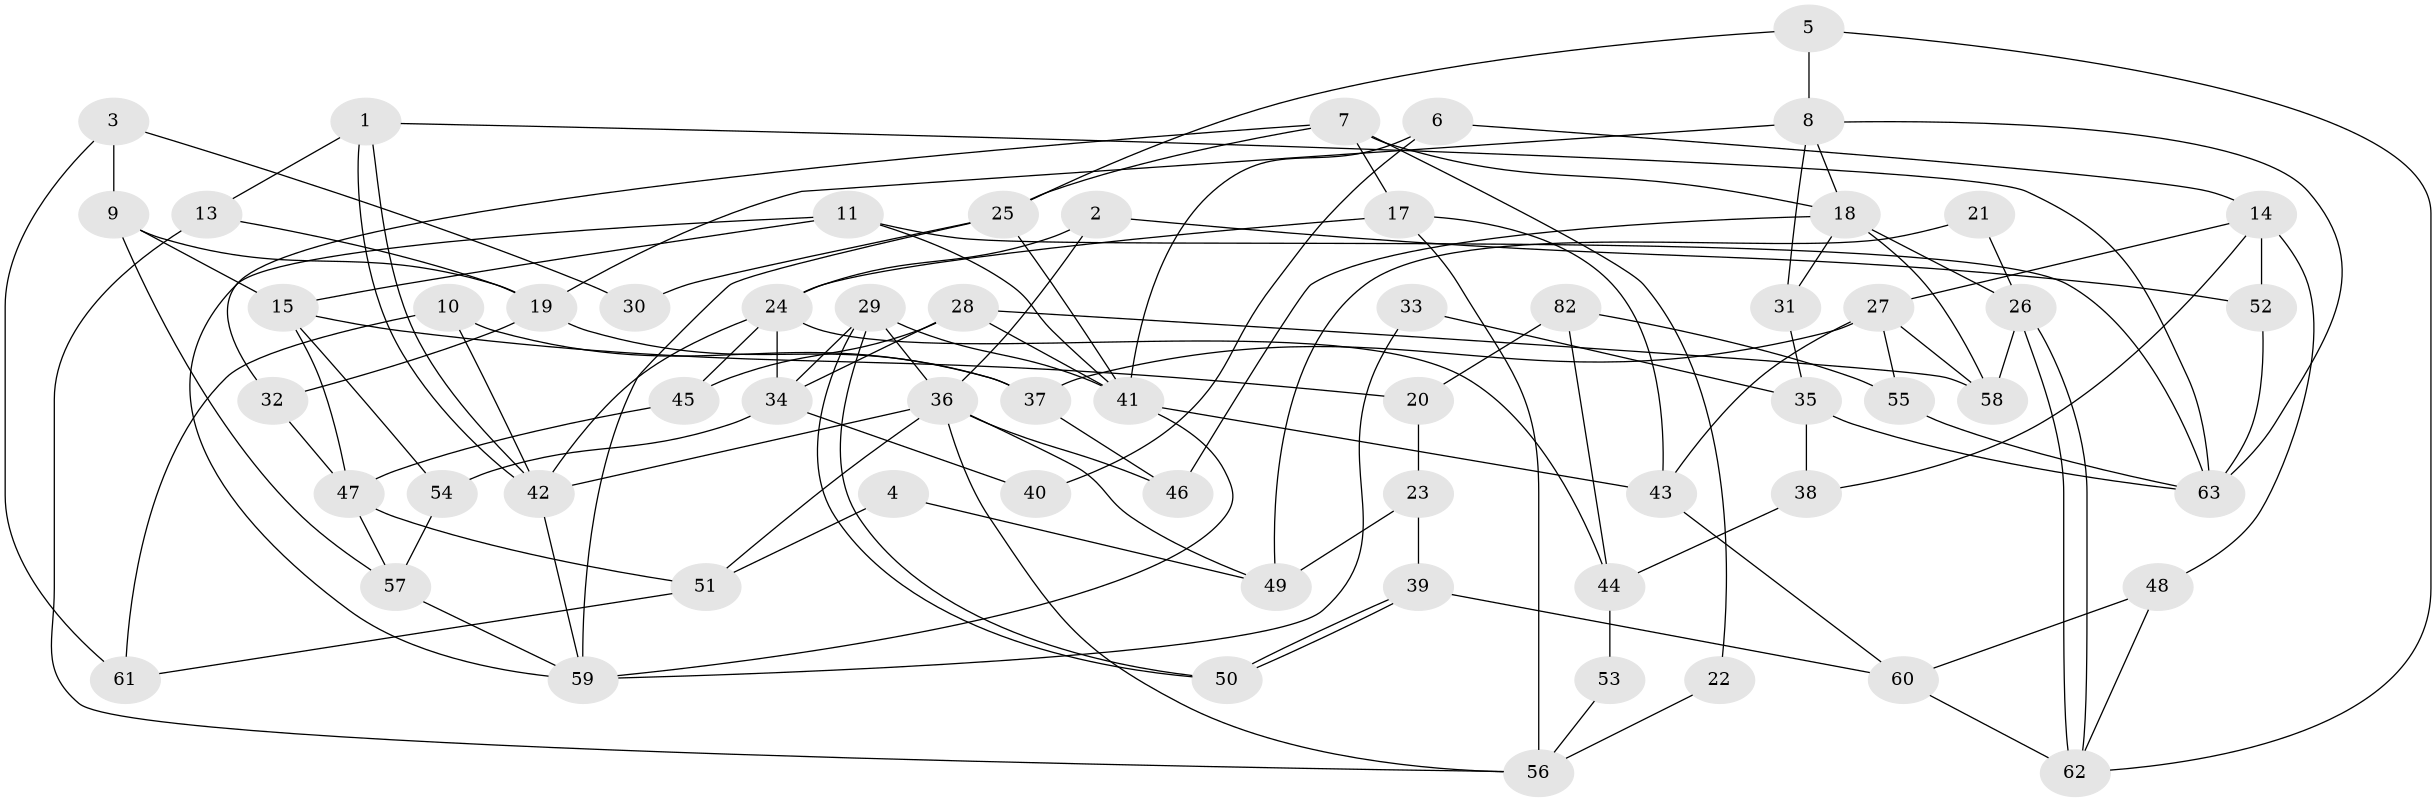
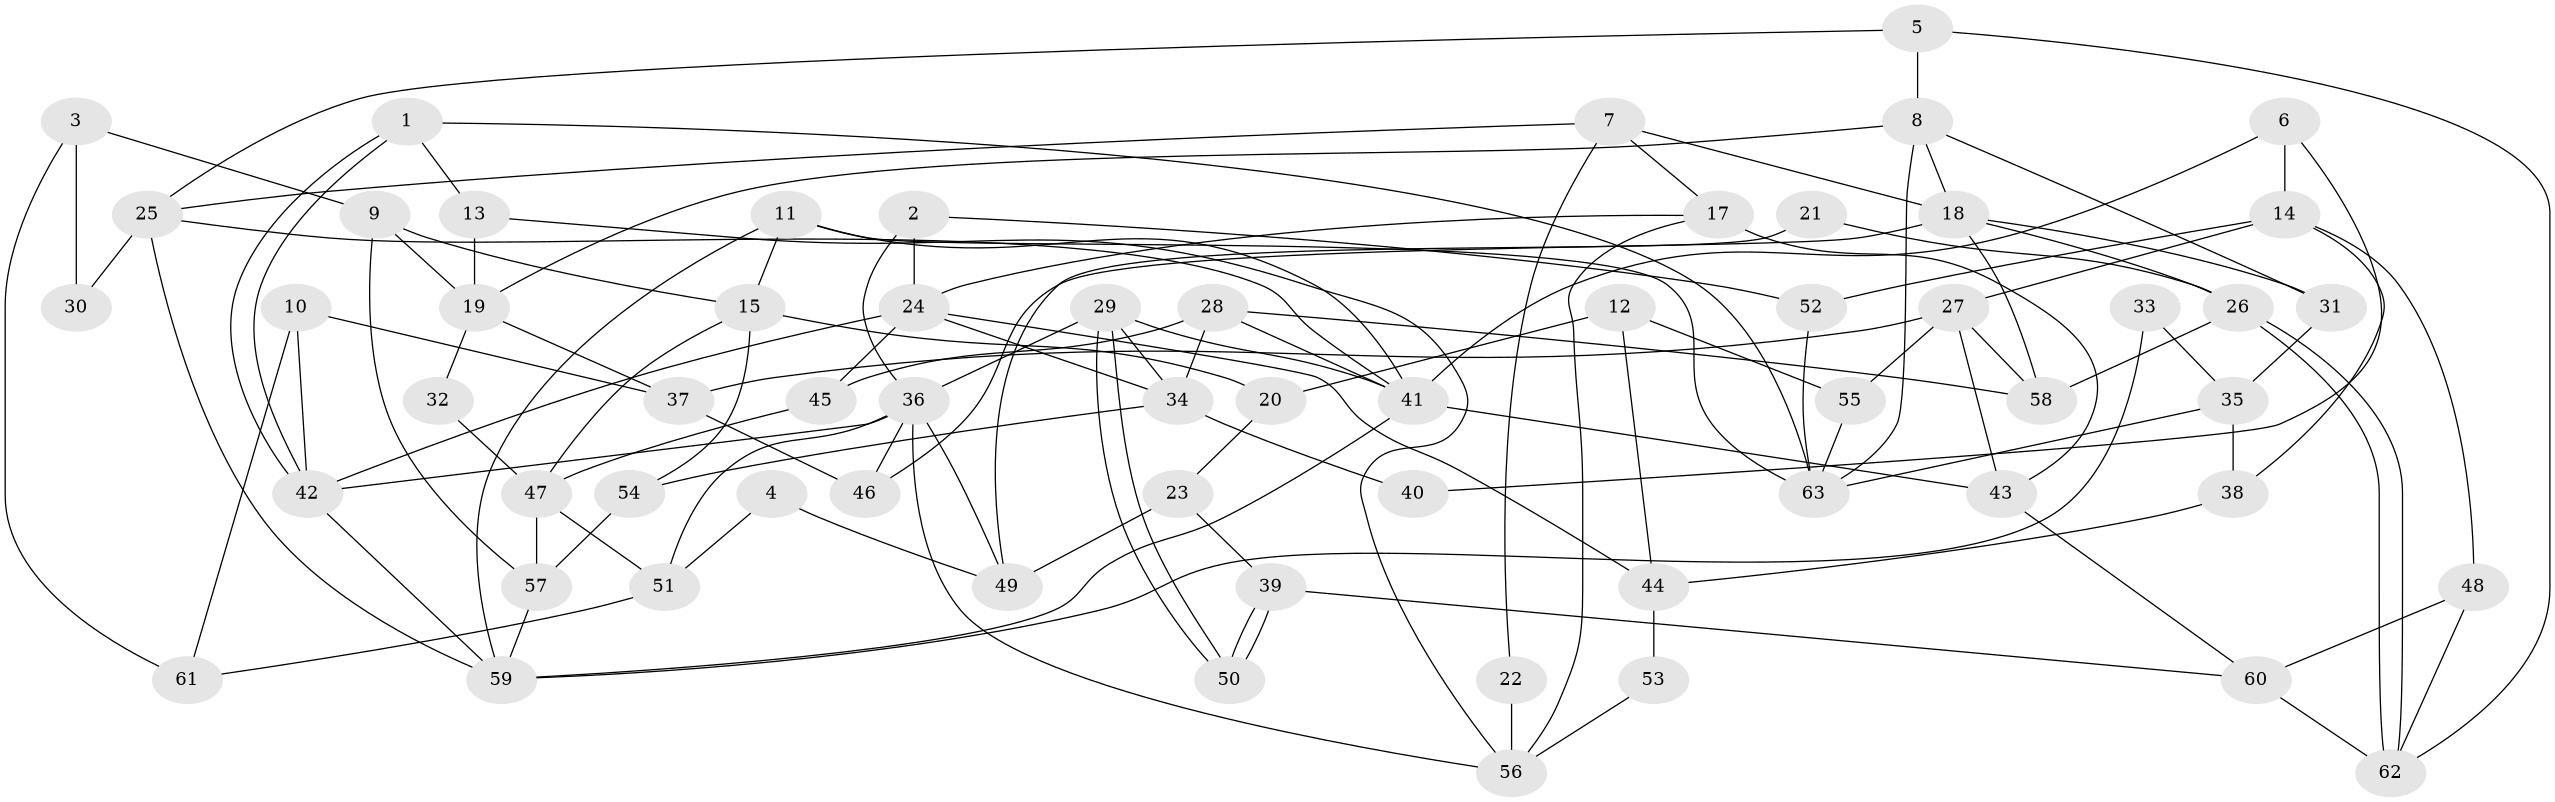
edge "7" -- "32": removed
node "82": label "82" -> "12"
